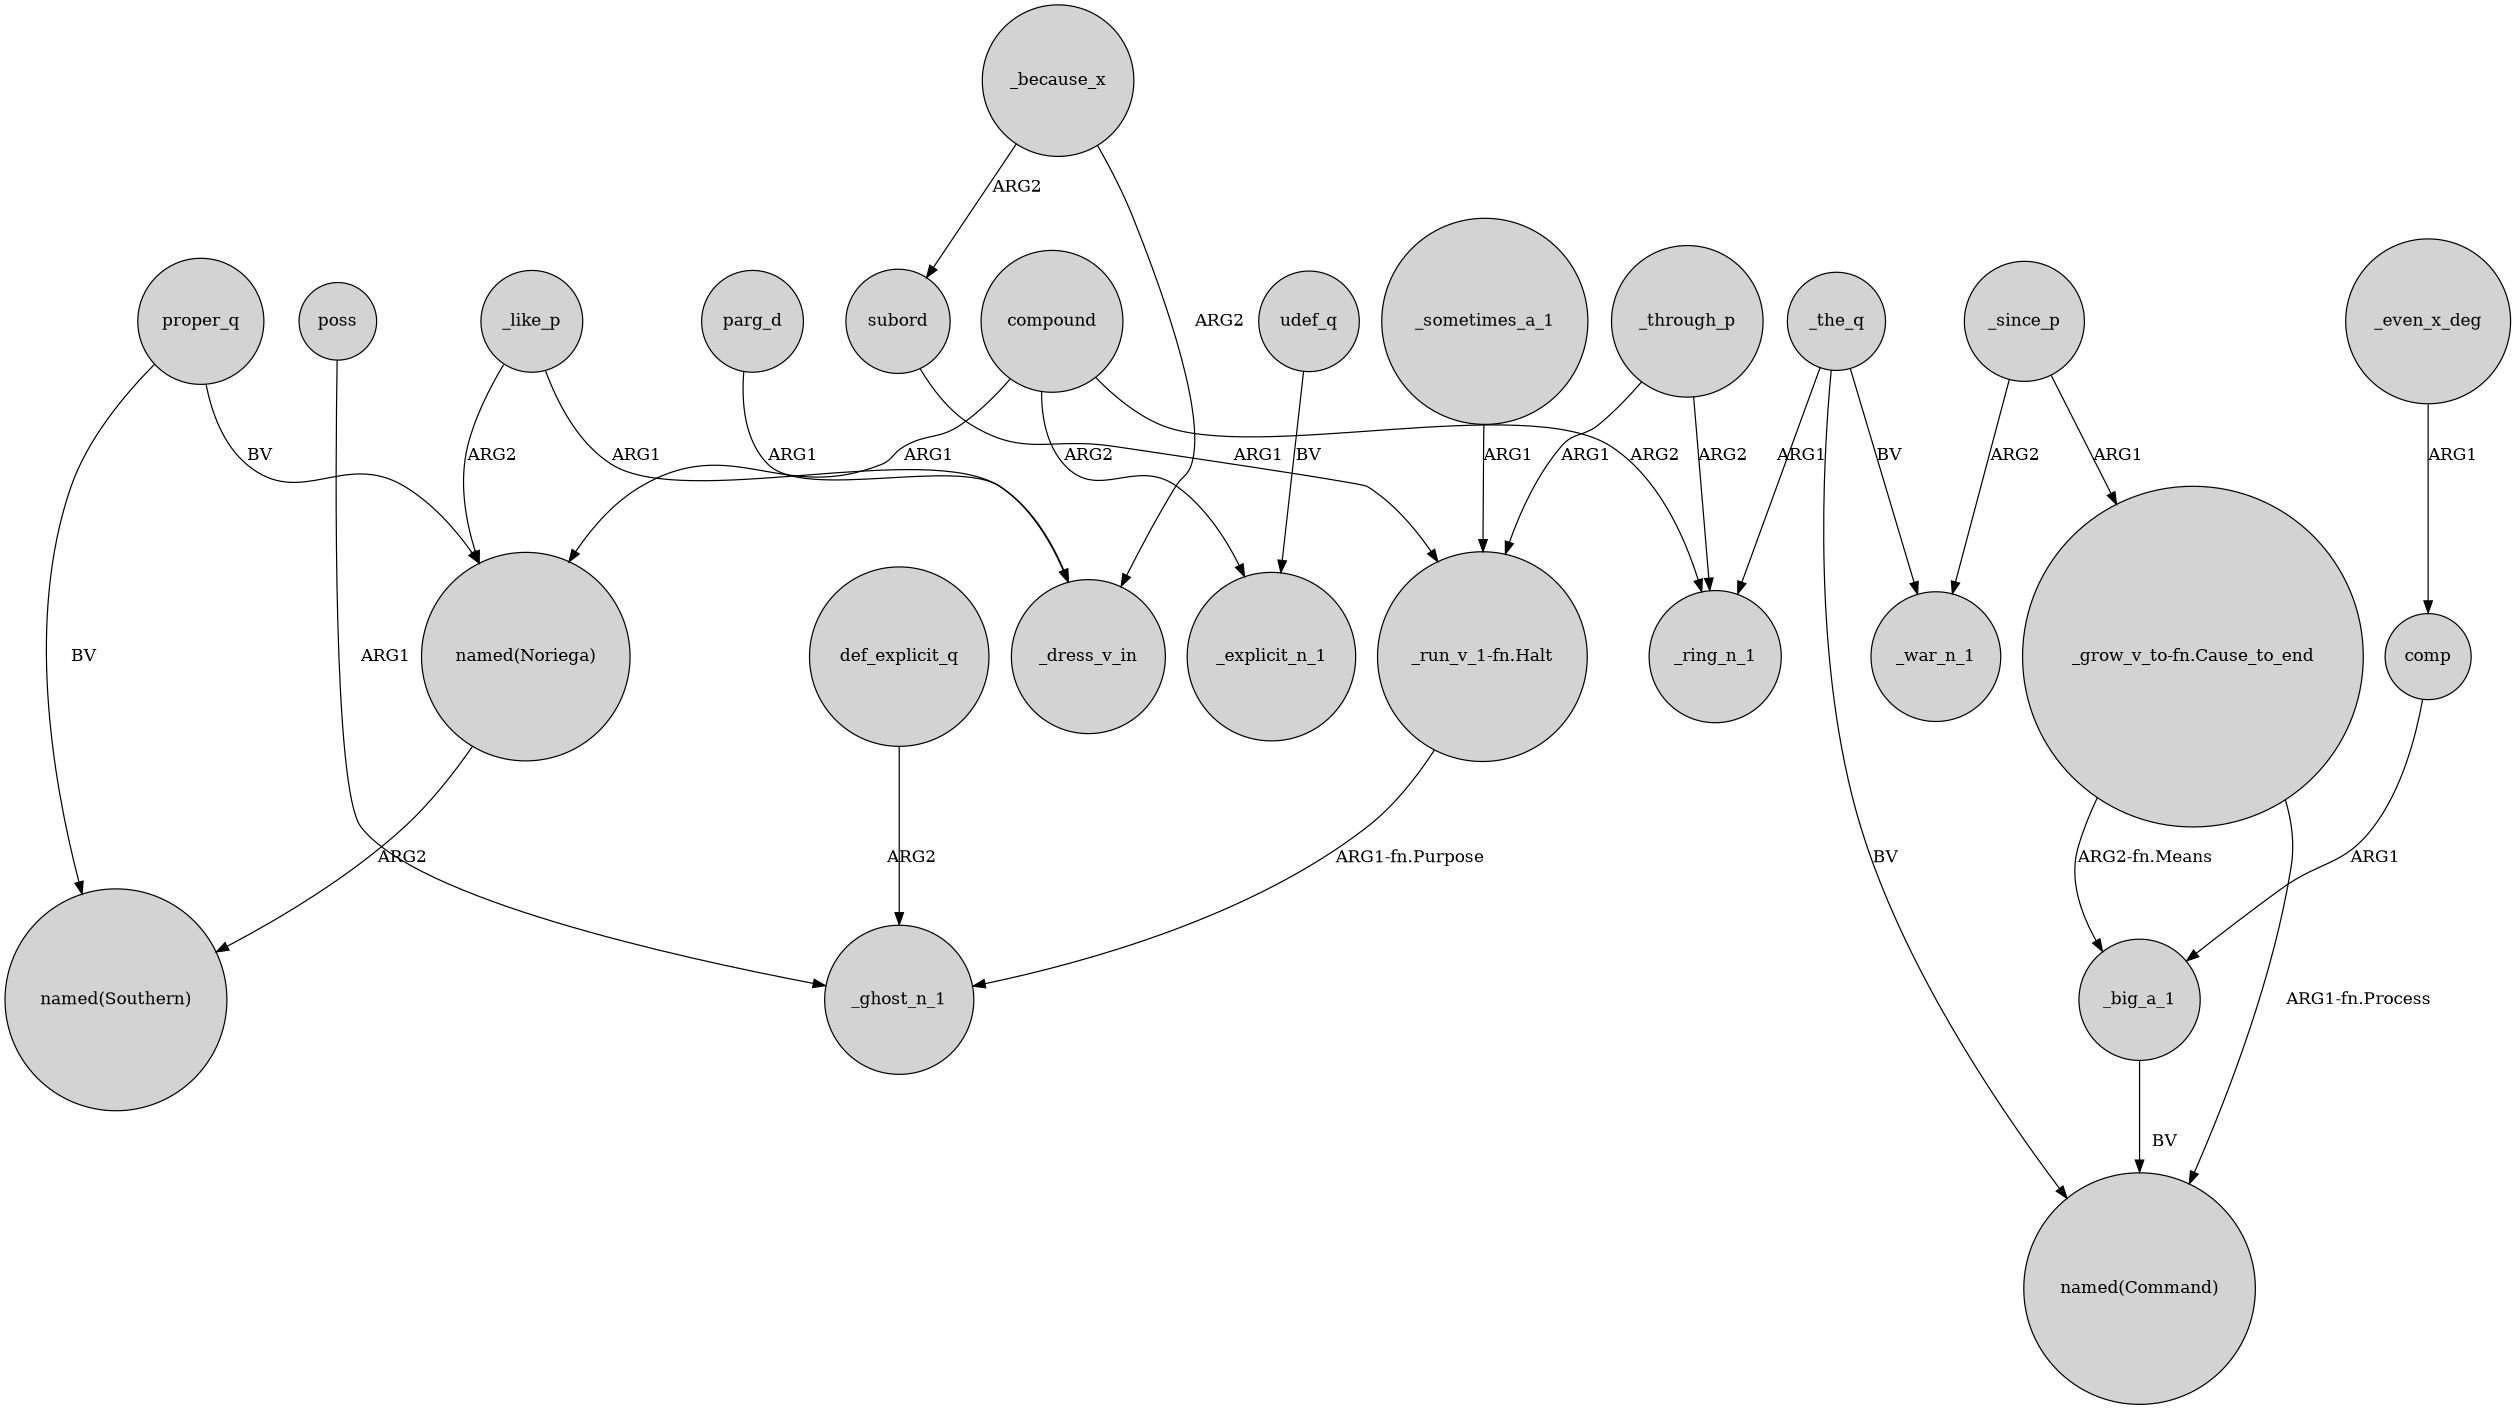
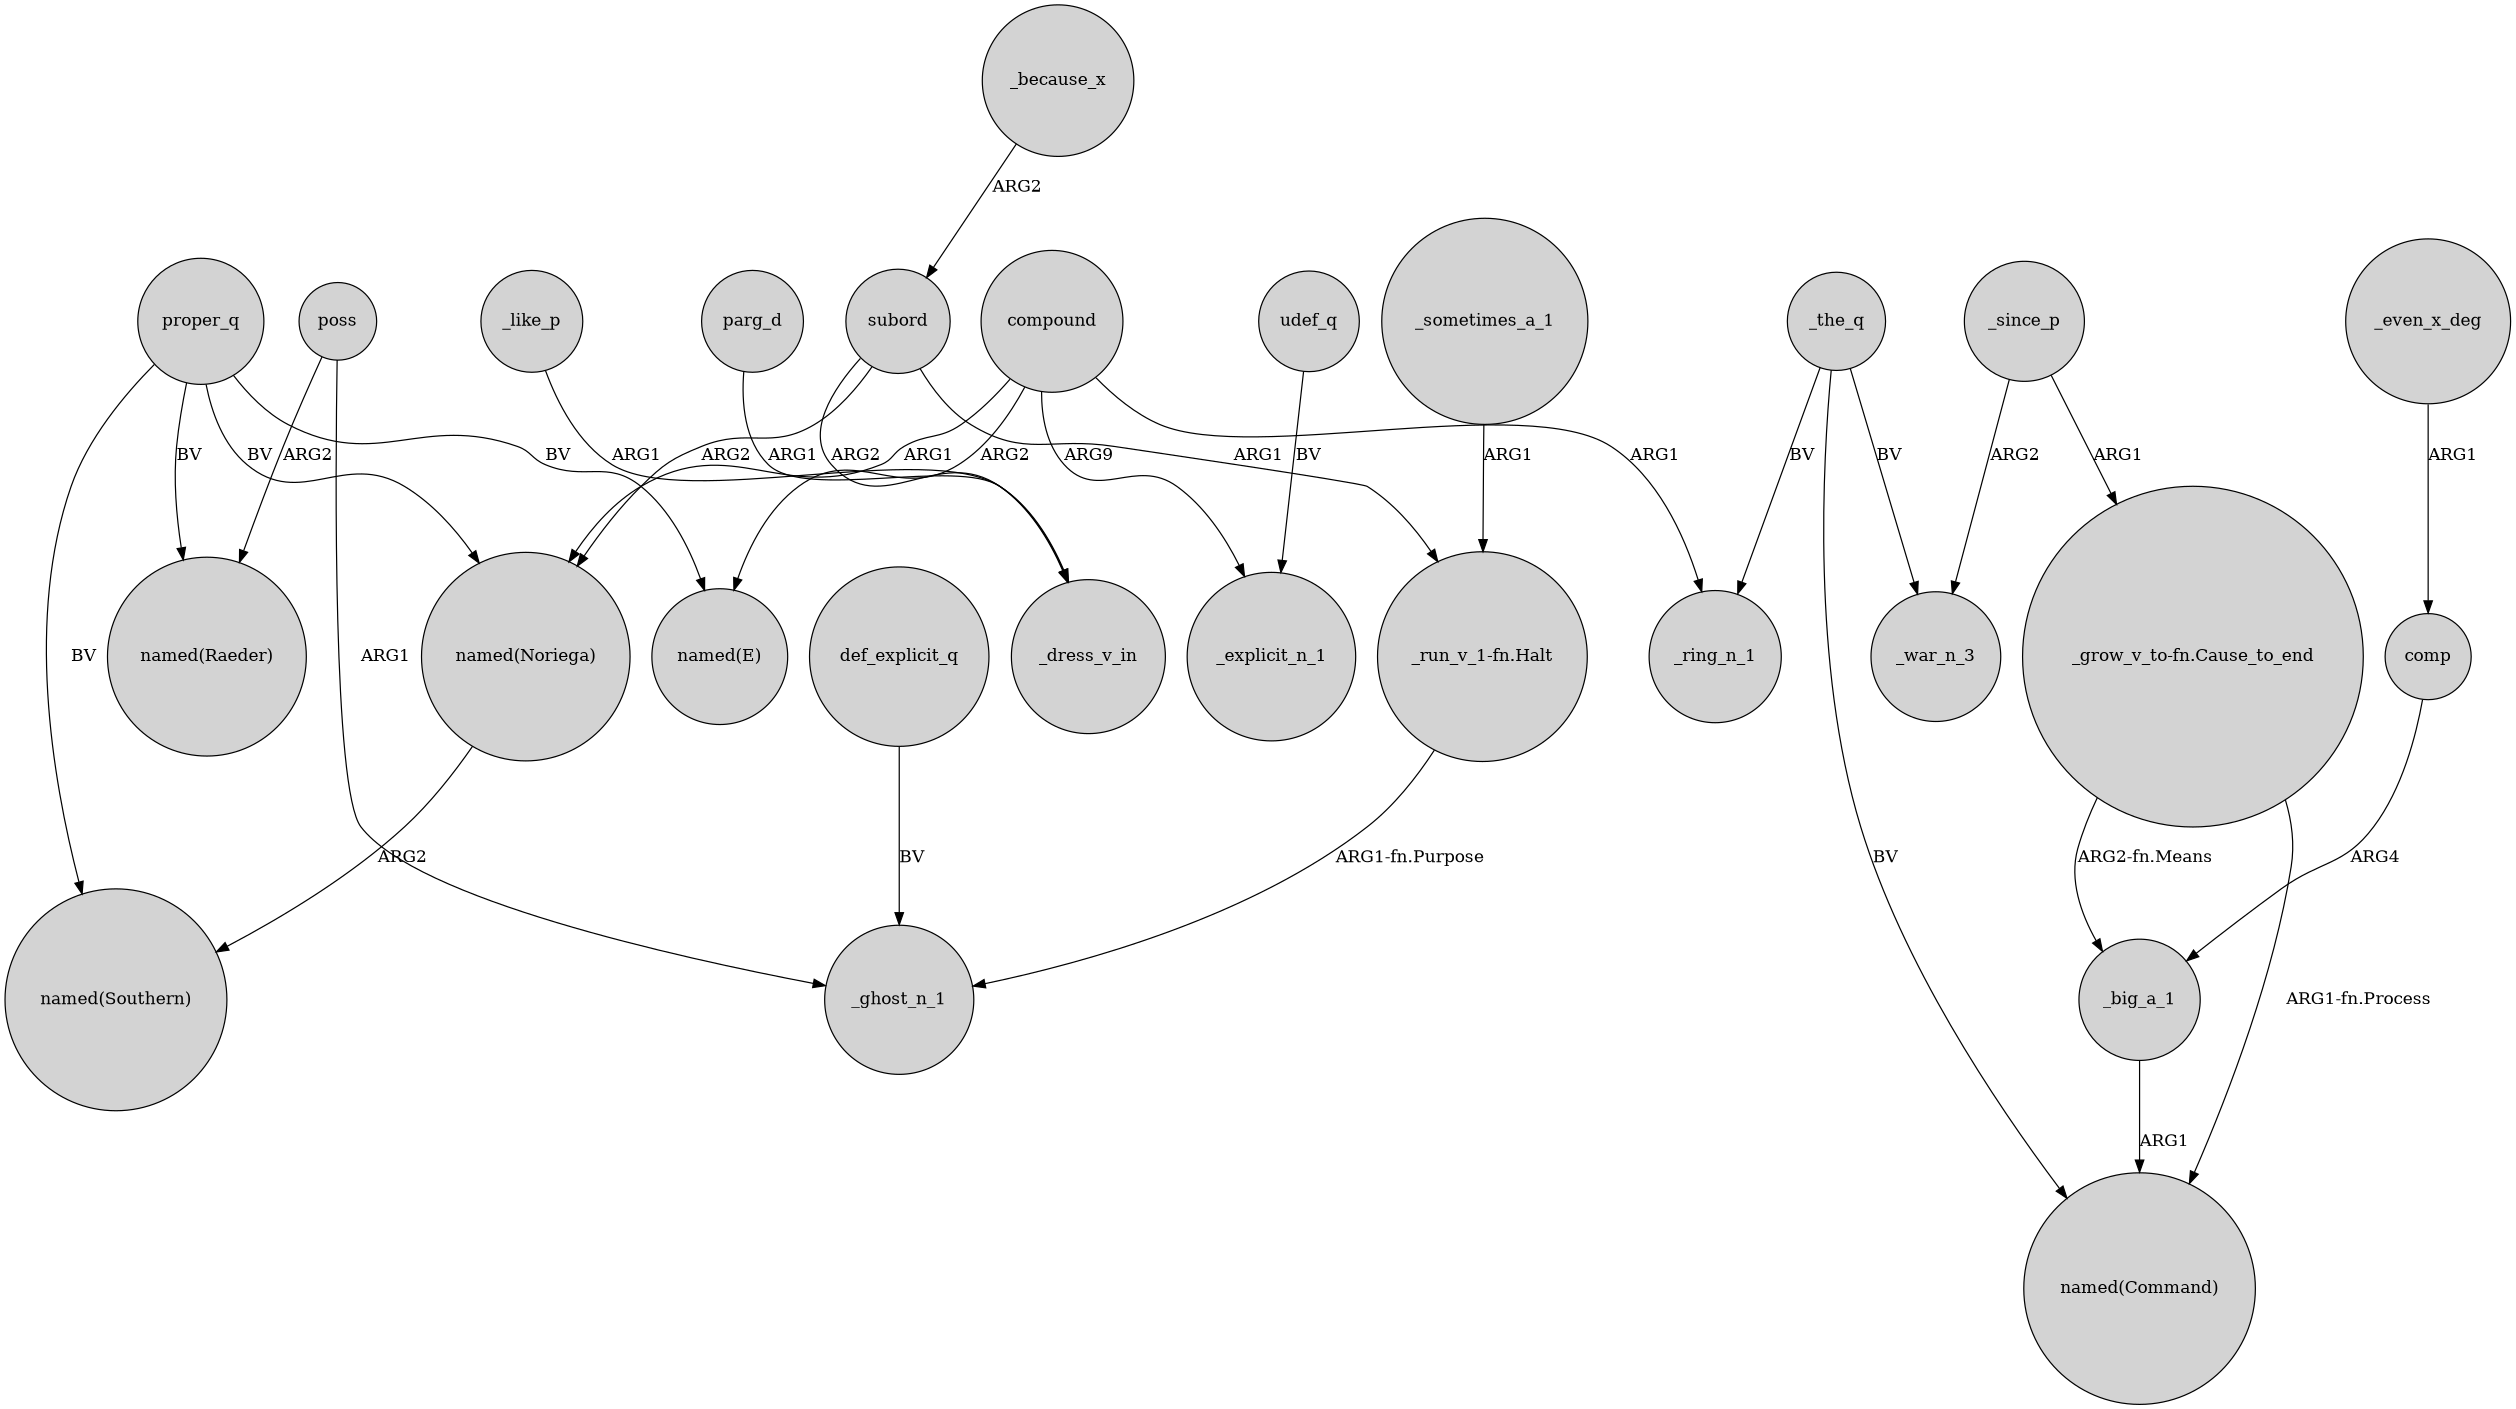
node "_through_p": removed
edge "_because_x" -> "_dress_v_in": now "subord" -> "_dress_v_in"
edge "_like_p" -> "named(Noriega)": now "subord" -> "named(Noriega)"
edge "compound" -> "_explicit_n_1": label "ARG2" -> "ARG9"
edge "compound" -> "_ring_n_1": label "ARG2" -> "ARG1"
edge "_the_q" -> "_ring_n_1": label "ARG1" -> "BV"
node "named(Raeder)": added
node "named(E)": added
node "_war_n_1": label "_war_n_1" -> "_war_n_3"
edge "def_explicit_q" -> "_ghost_n_1": label "ARG2" -> "BV"
edge "comp" -> "_big_a_1": label "ARG1" -> "ARG4"
edge "_big_a_1" -> "named(Command)": label "BV" -> "ARG1"
